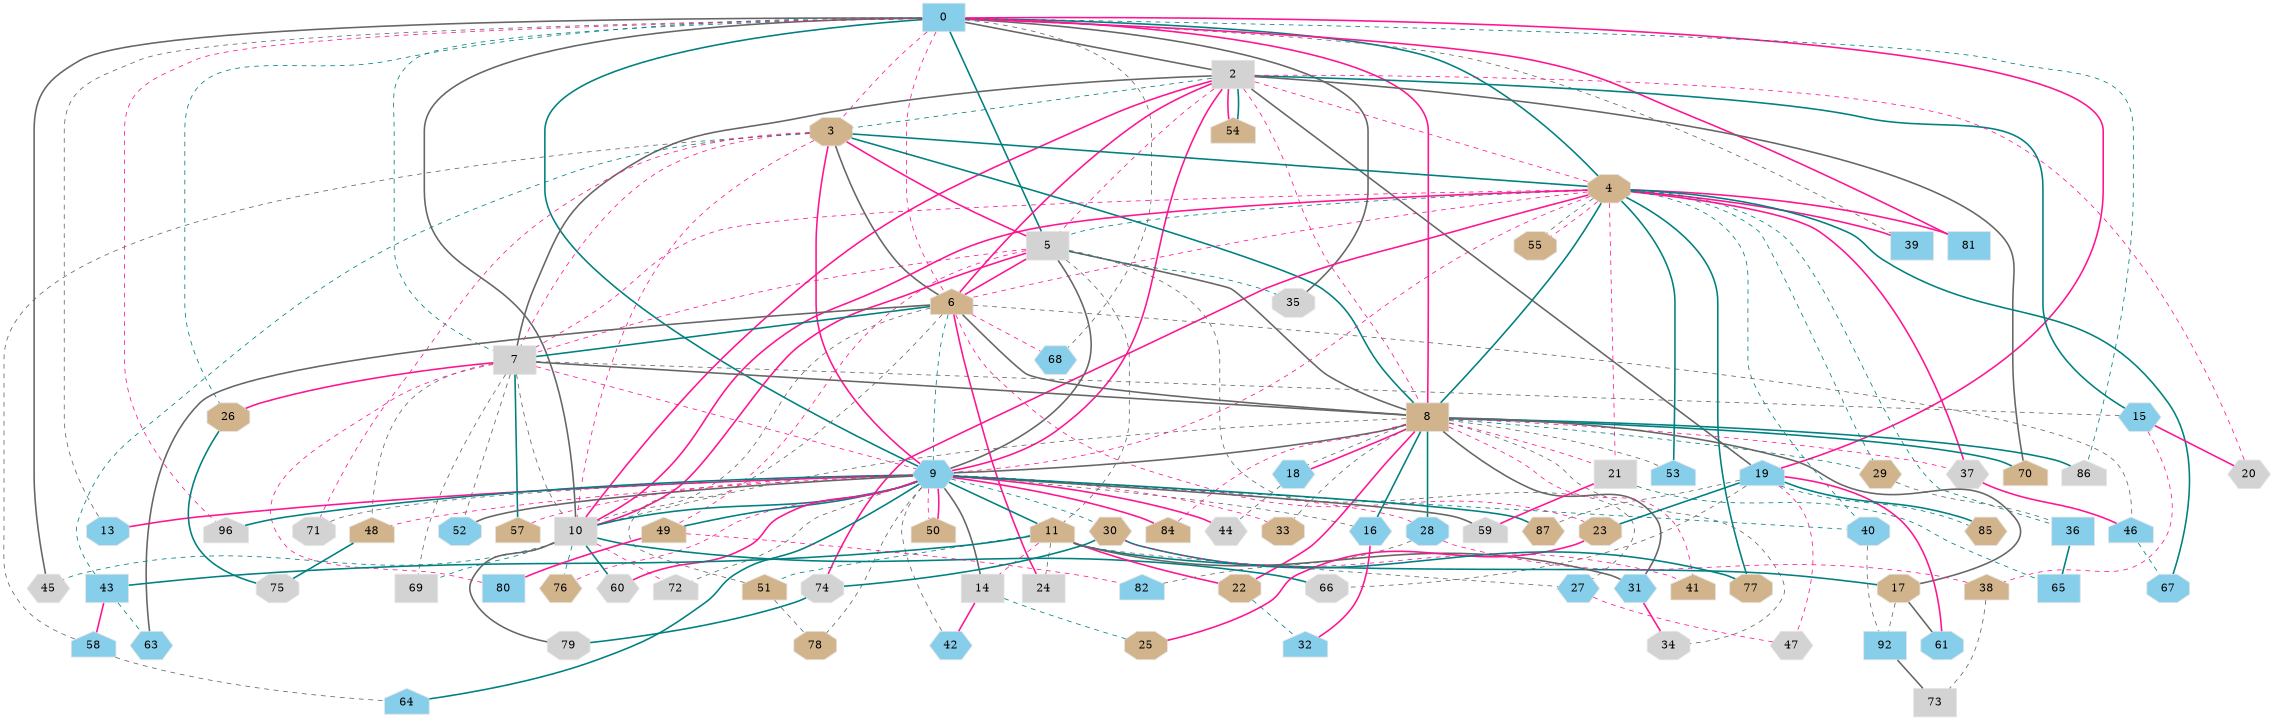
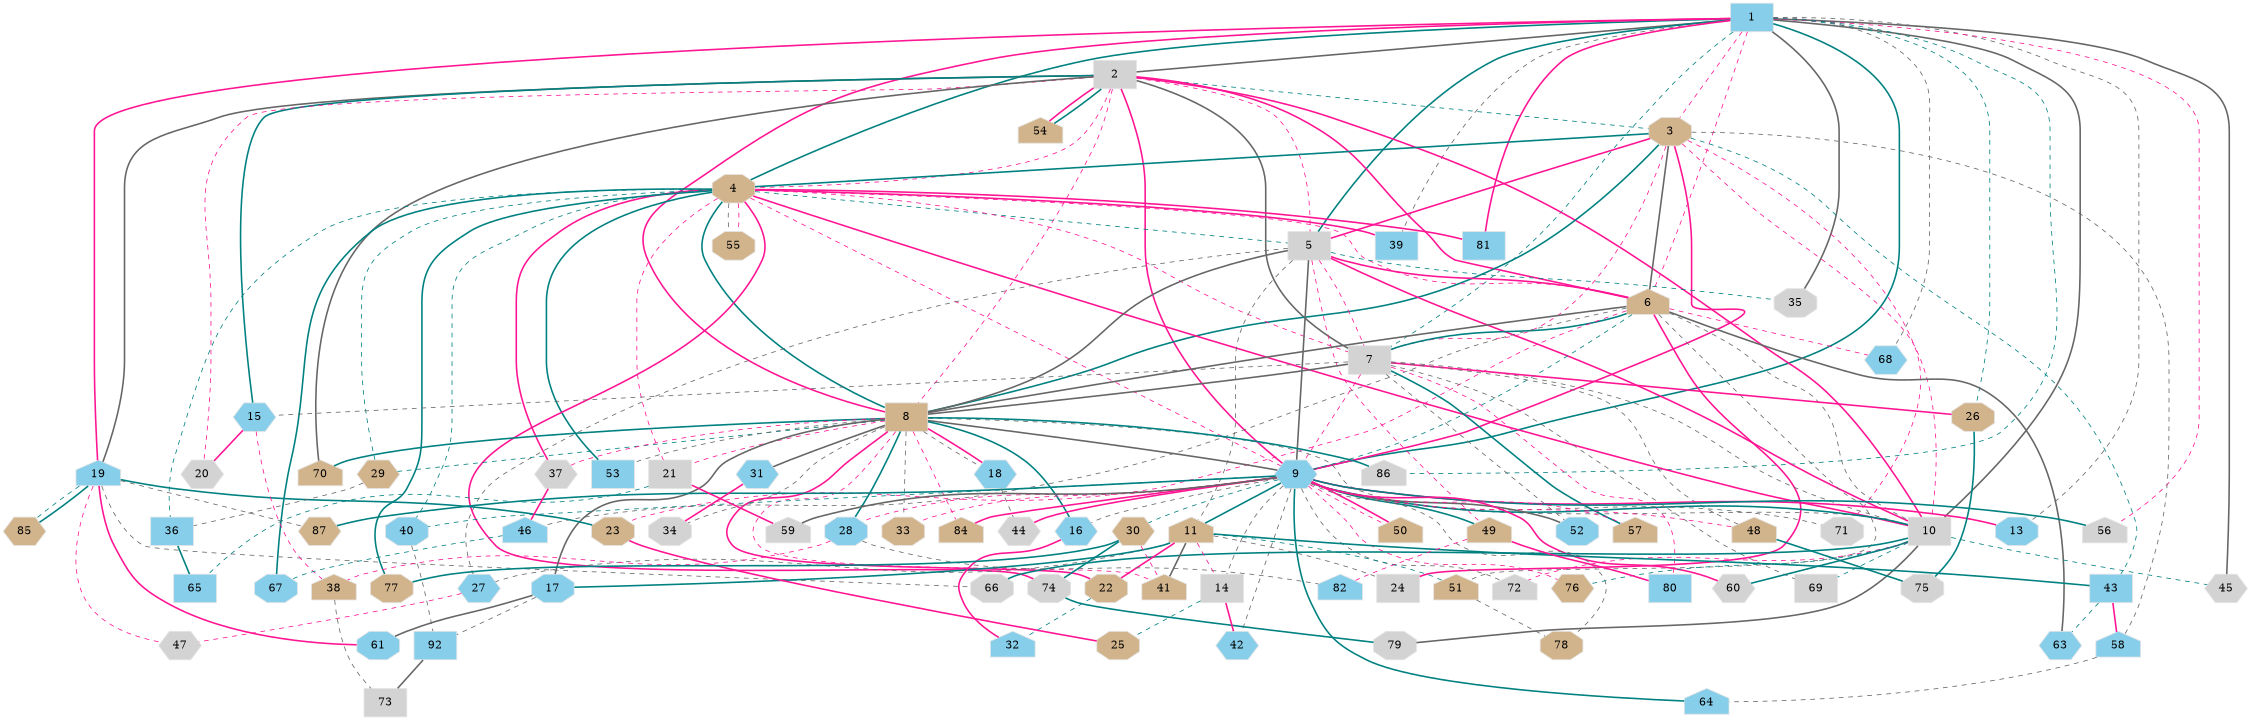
node "0": label "0" -> "1"
node "53": shape house -> box
edge "9" -- "14": style bold -> dashed
node "96": label "96" -> "56"
edge "11" -- "31": now "11" -- "41"
node "17": fillcolor tan -> skyblue
